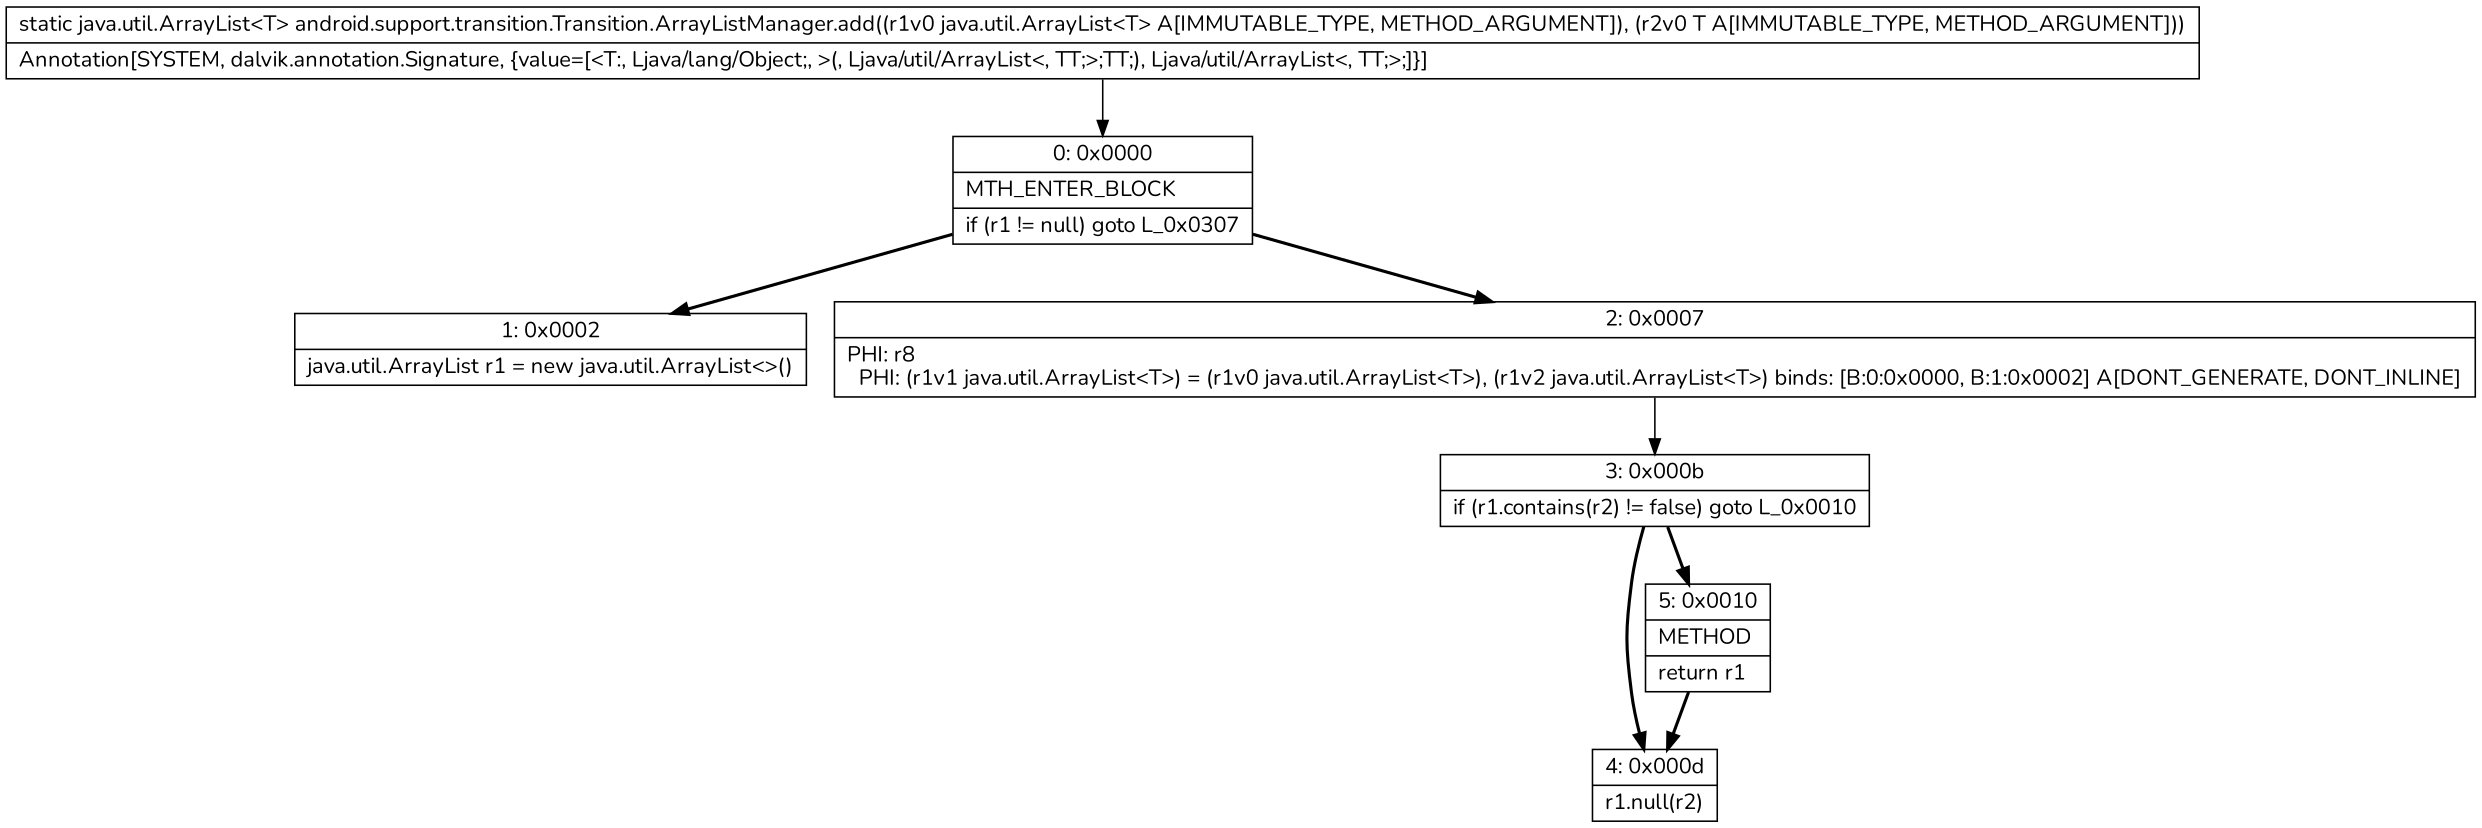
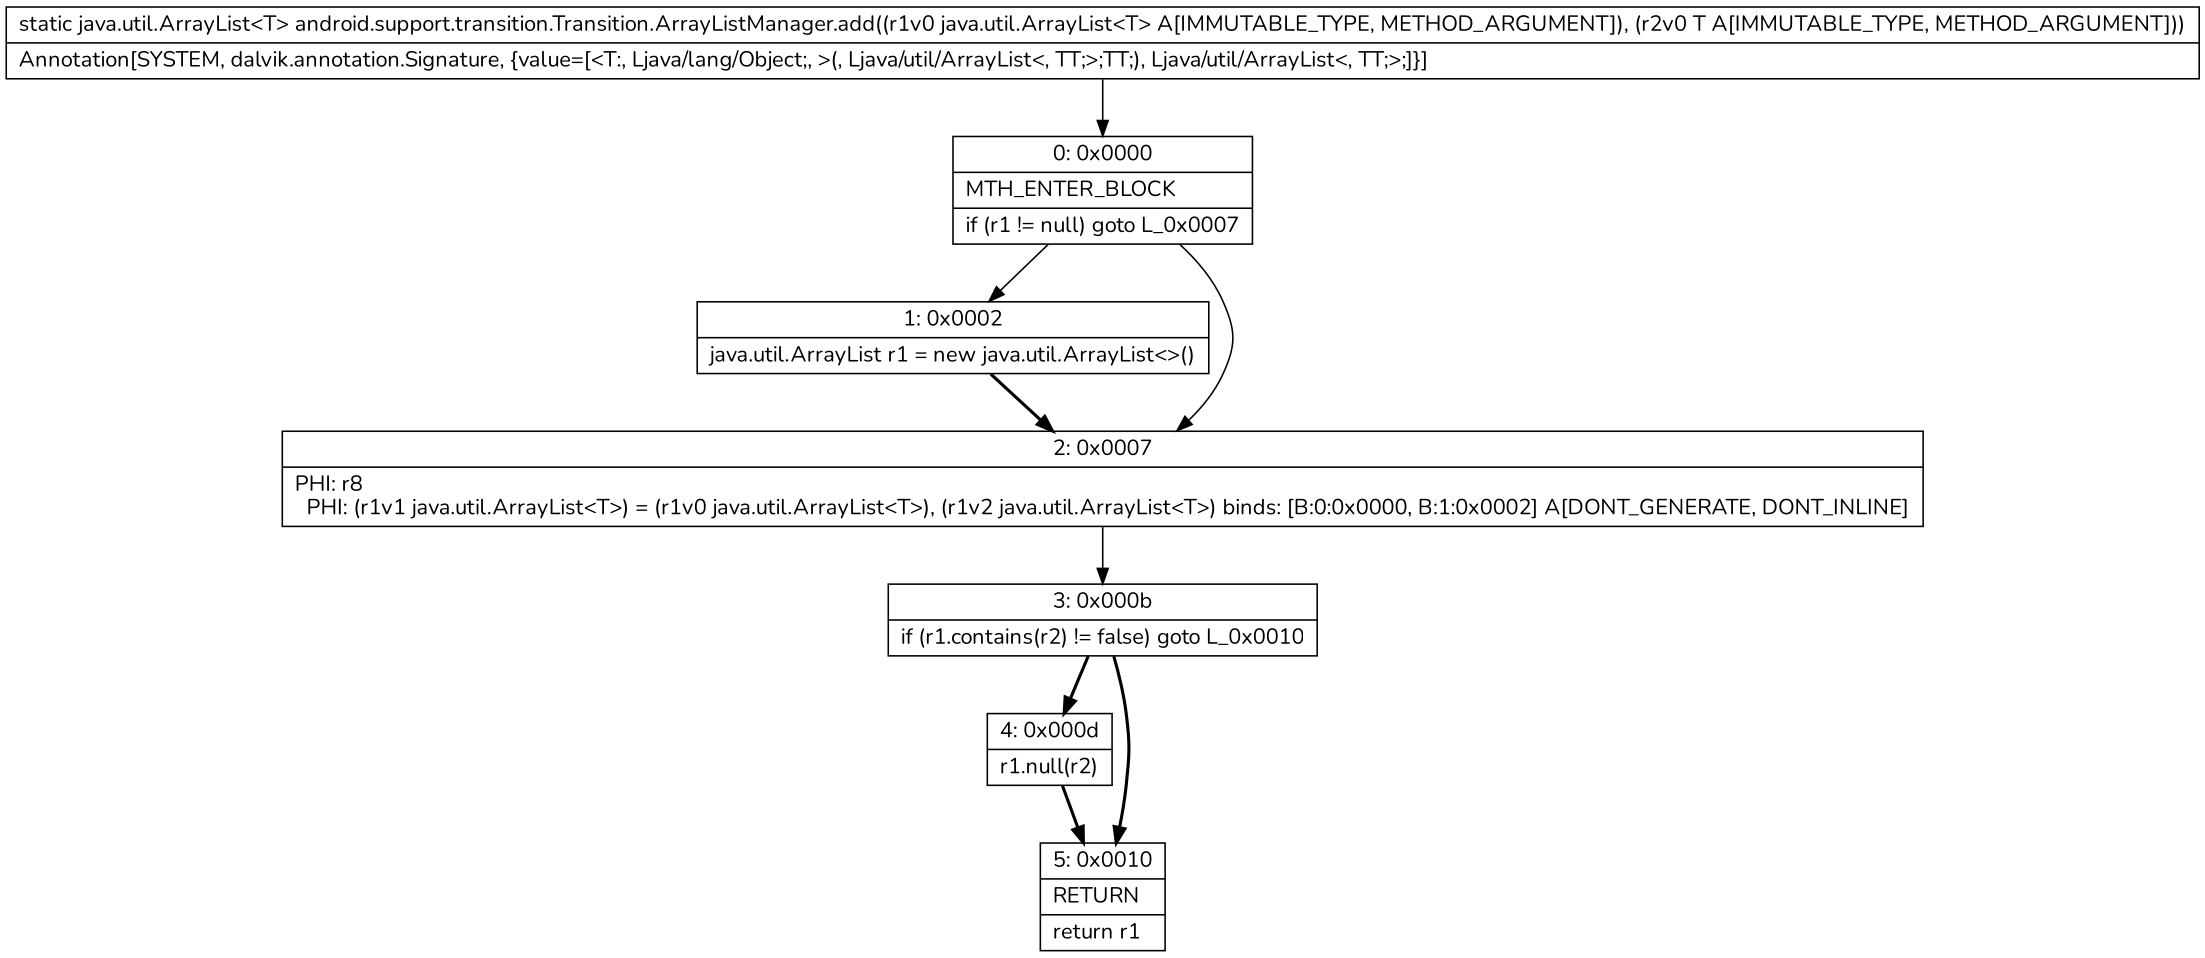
node "0: 0x0000": text "if (r1 != null) goto L_0x0307" -> "if (r1 != null) goto L_0x0007"
edge "0: 0x0000" -> "2: 0x0007": style bold -> solid
edge "0: 0x0000" -> "1: 0x0002": style bold -> solid
edge "1: 0x0002" -> "2: 0x0007": added
node "5: 0x0010": text "METHOD" -> "RETURN"
edge "5: 0x0010" -> "4: 0x000d": reversed
